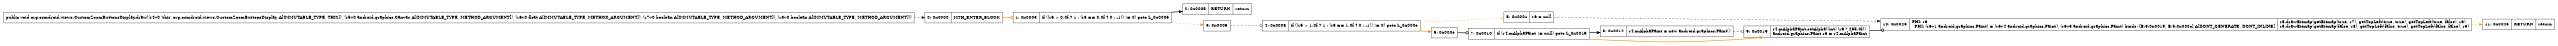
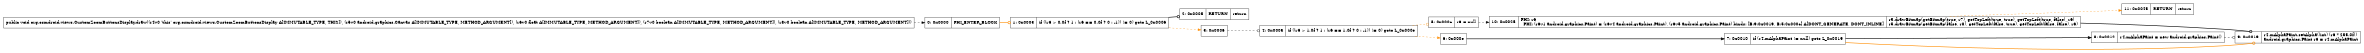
edge "1: 0x0003" -> "2: 0x0005": arrowhead normal -> odot
node "0: 0x0000": text "MTH_ENTER_BLOCK" -> "PHI_ENTER_BLOCK"
edge "9: 0x0019" -> "10: 0x0025": reversed
edge "4: 0x000a" -> "6: 0x000e": style bold -> dashed
edge "6: 0x000e" -> "7: 0x0010": arrowhead odot -> normal
